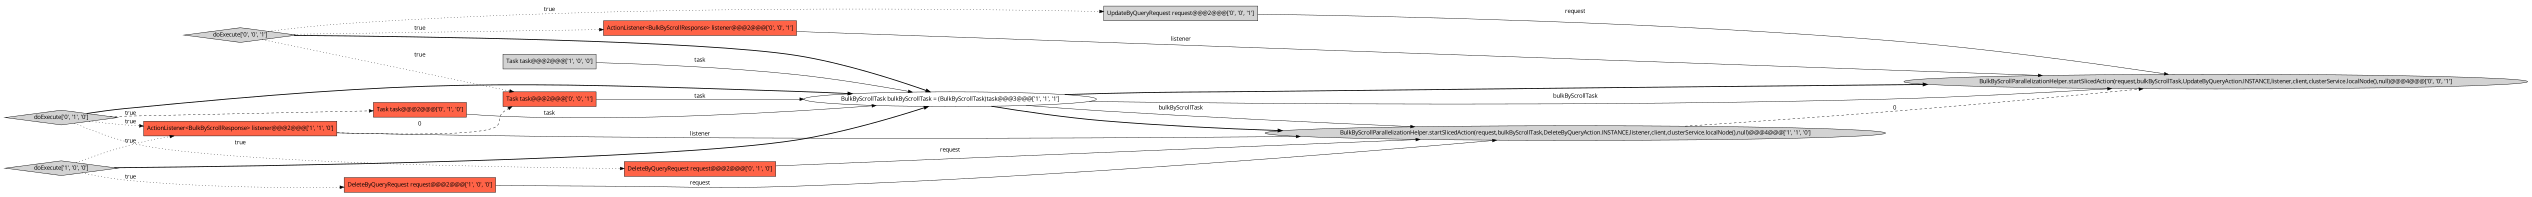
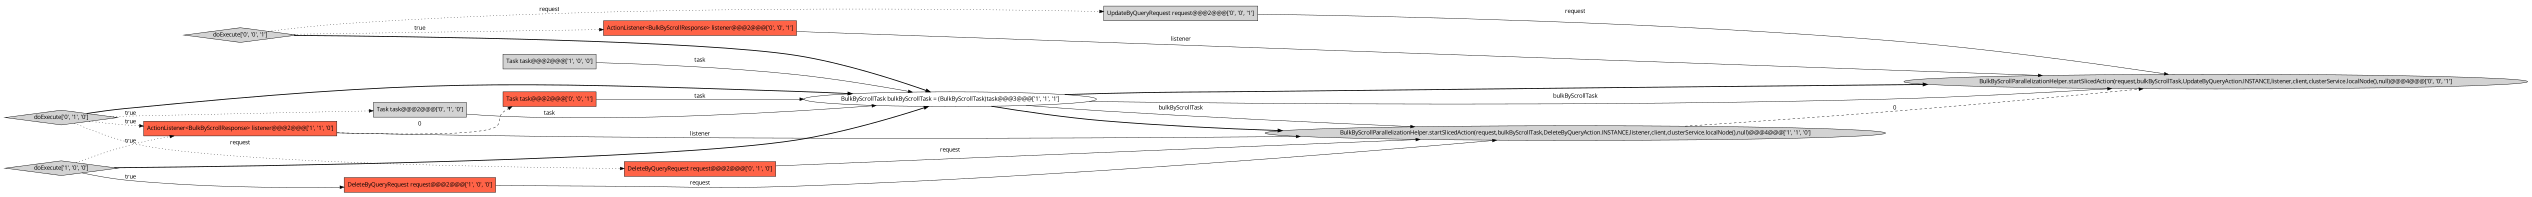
edge "doExecute['0', '0', '1']" -> "UpdateByQueryRequest request@@@2@@@['0', '0', '1']": label "true" -> "request"
edge "doExecute['0', '0', '1']" -> "Task task@@@2@@@['0', '0', '1']": removed, label "true"
node "Task task@@@2@@@['0', '1', '0']": fillcolor tomato -> lightgray
edge "doExecute['0', '1', '0']" -> "Task task@@@2@@@['0', '1', '0']": style dashed -> dotted
edge "doExecute['0', '1', '0']" -> "DeleteByQueryRequest request@@@2@@@['0', '1', '0']": label "true" -> "request"
edge "doExecute['1', '0', '0']" -> "DeleteByQueryRequest request@@@2@@@['1', '0', '0']": style dotted -> solid
